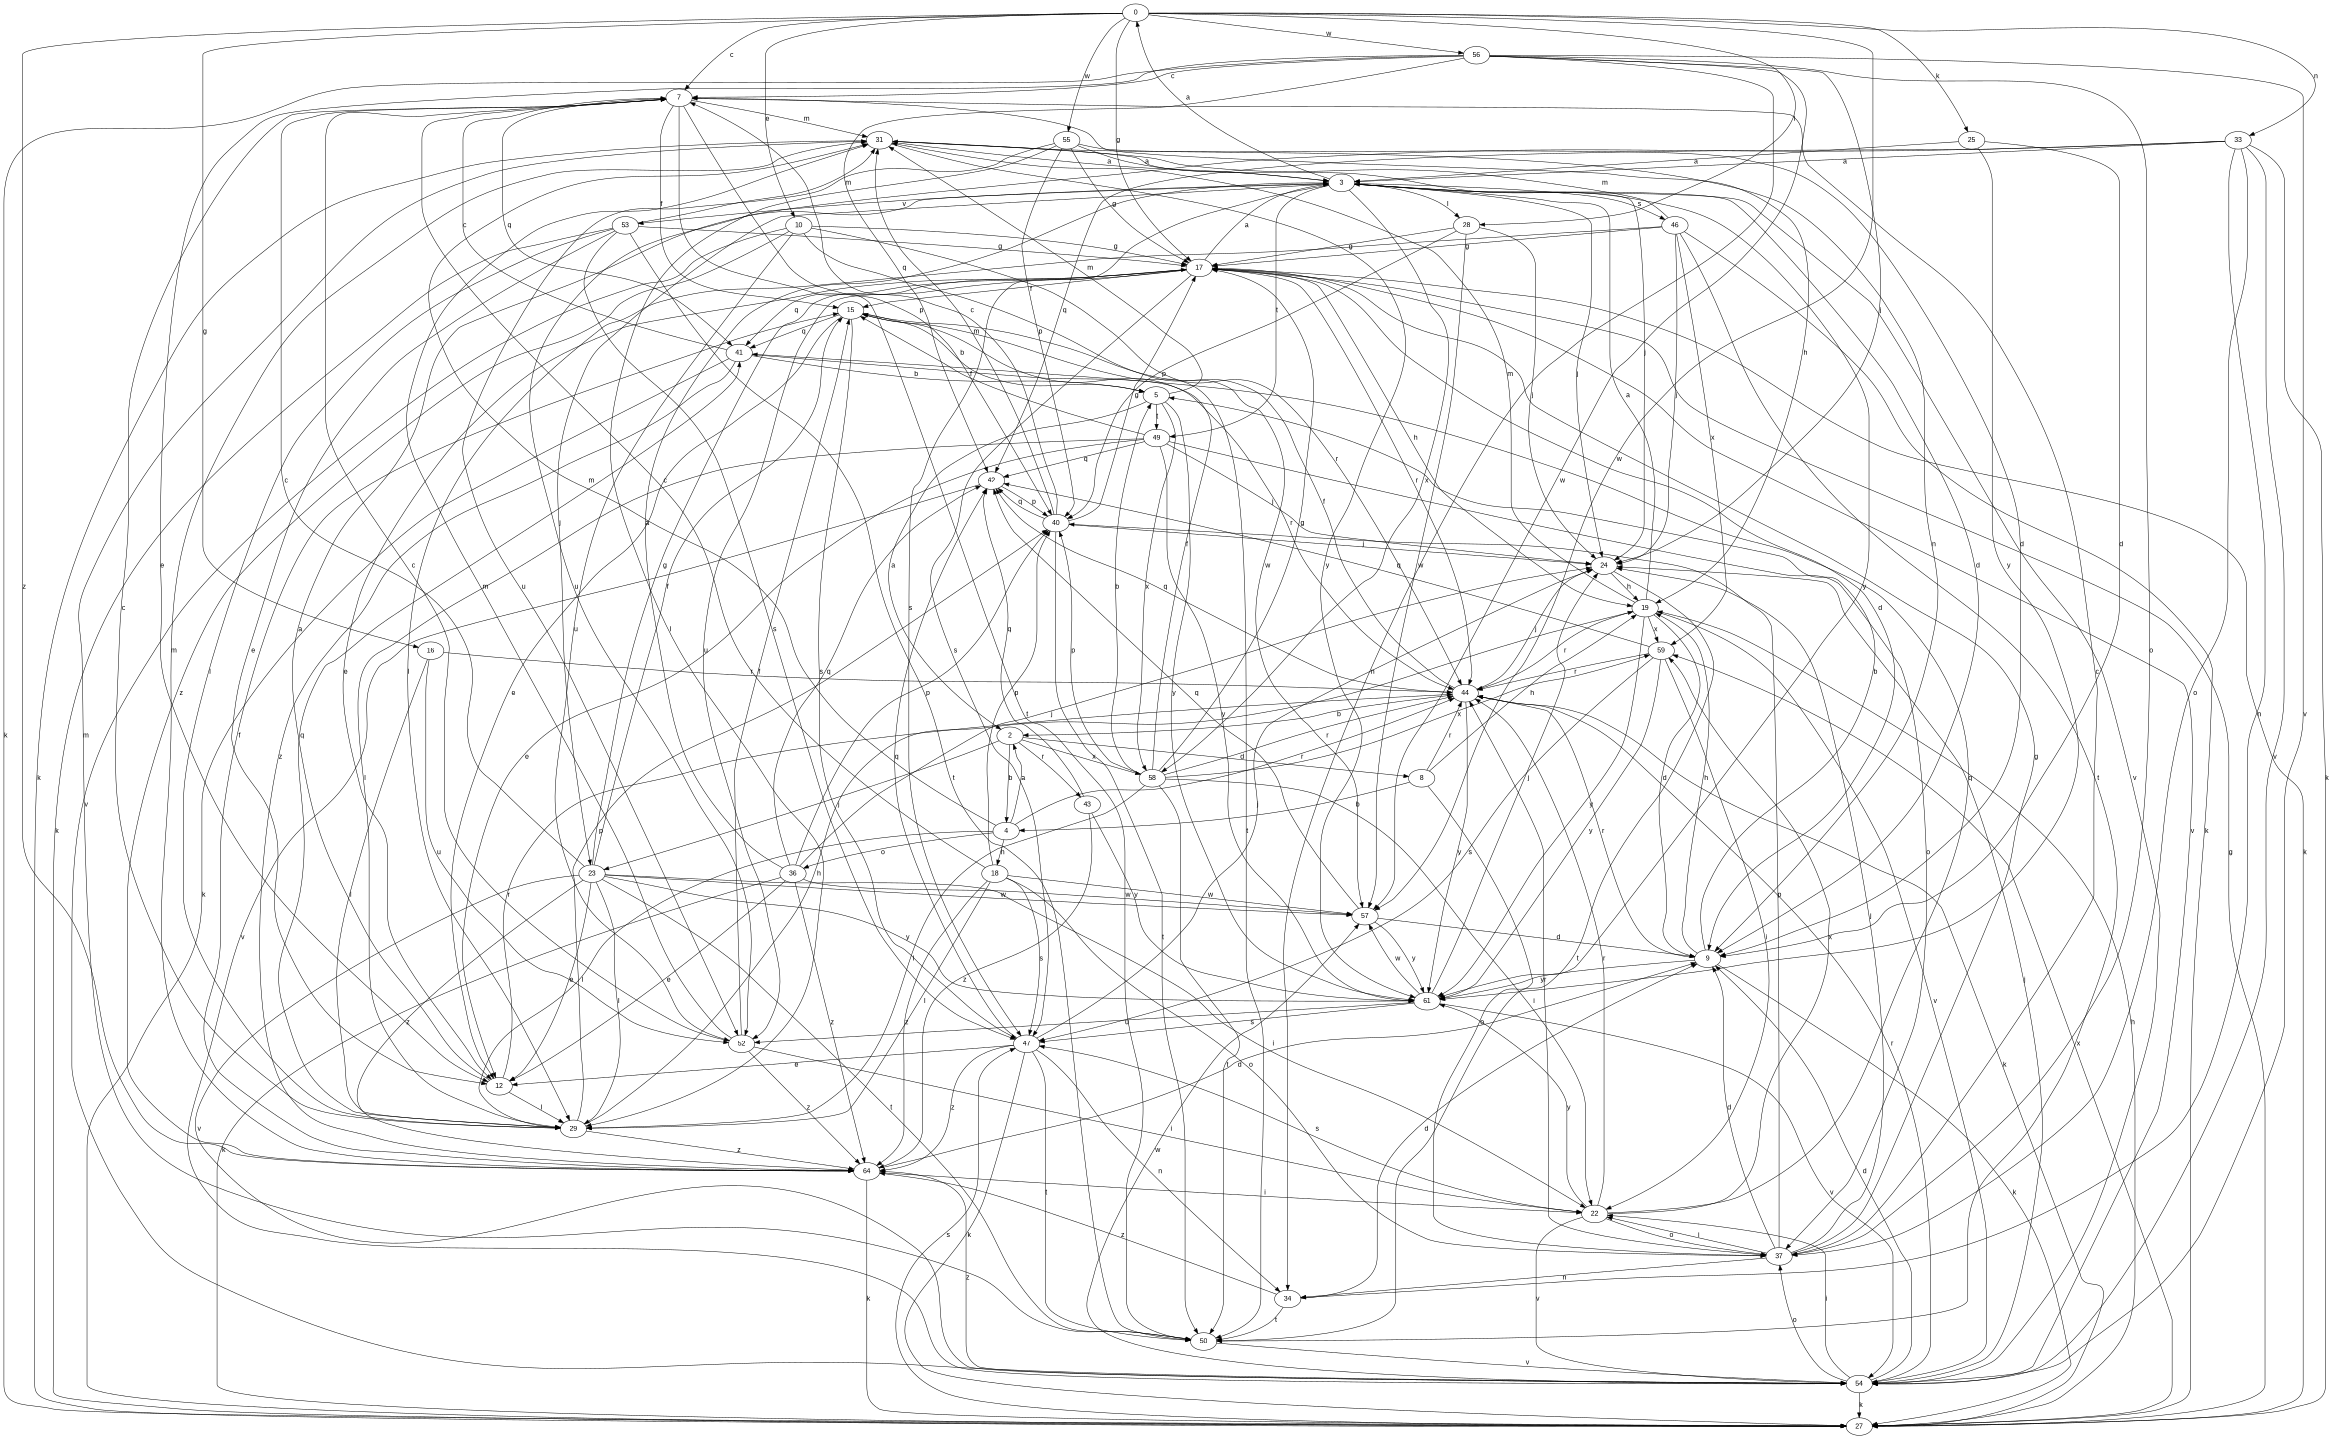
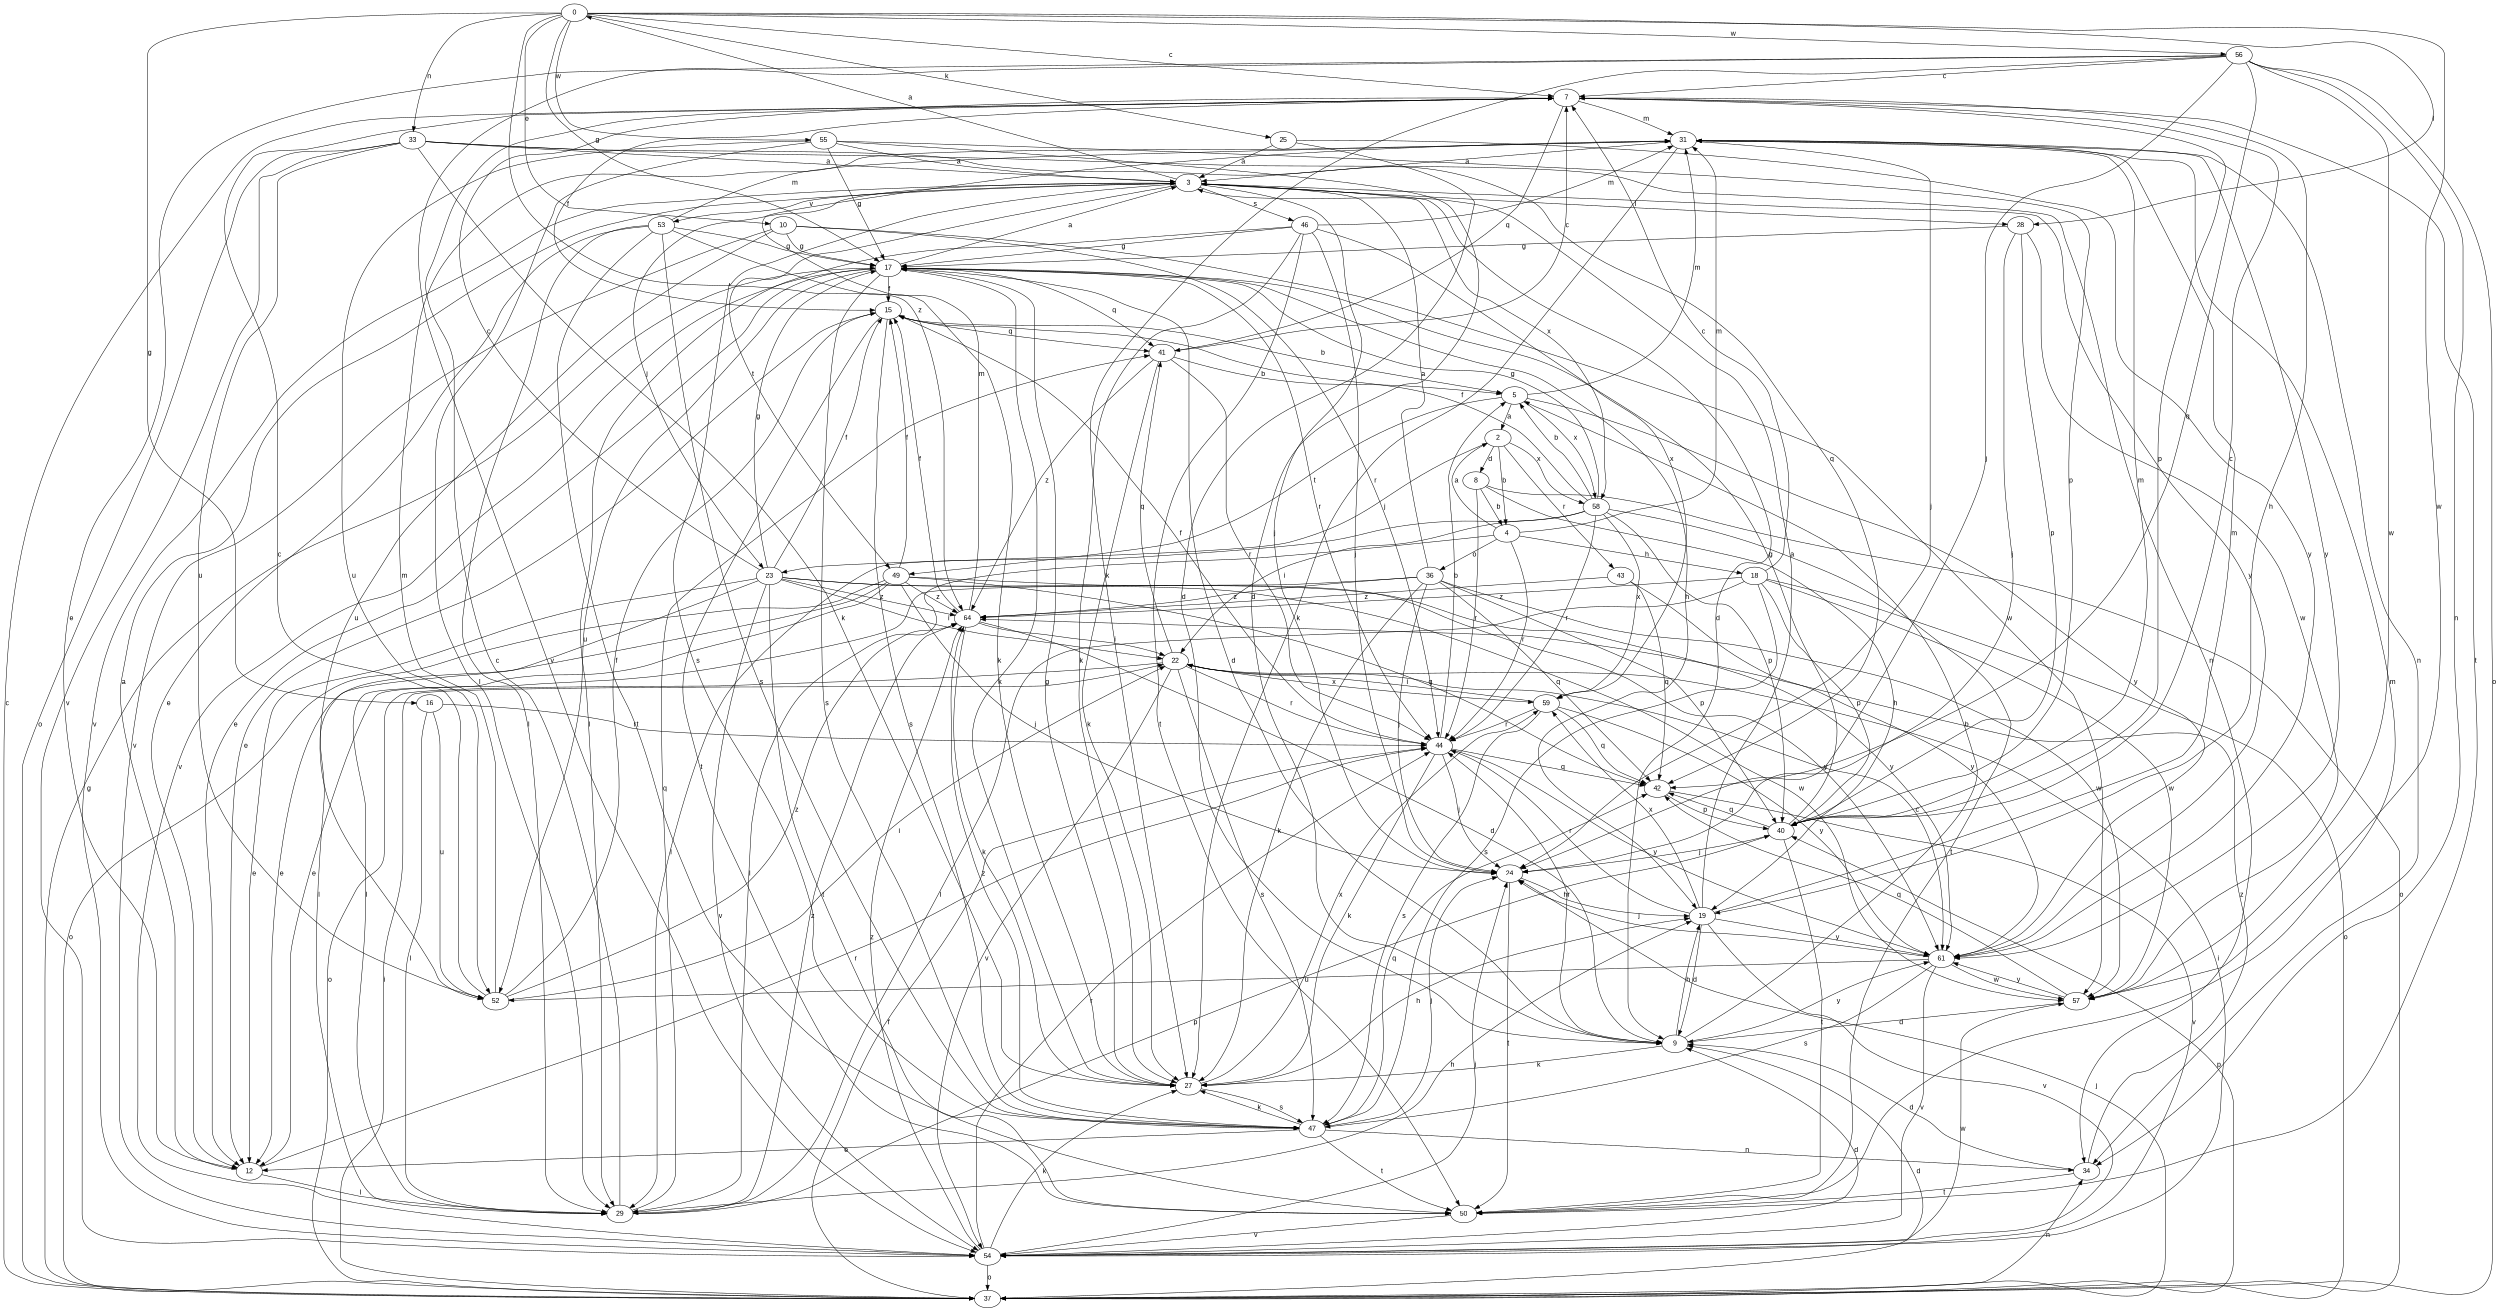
edge "31" -> "9": now "31" -> "34"
edge "44" -> "2": now "44" -> "5"
edge "10" -> "64": now "49" -> "64"
edge "37" -> "44": label "r" -> "f"
edge "22" -> "61": label "y" -> "c"
